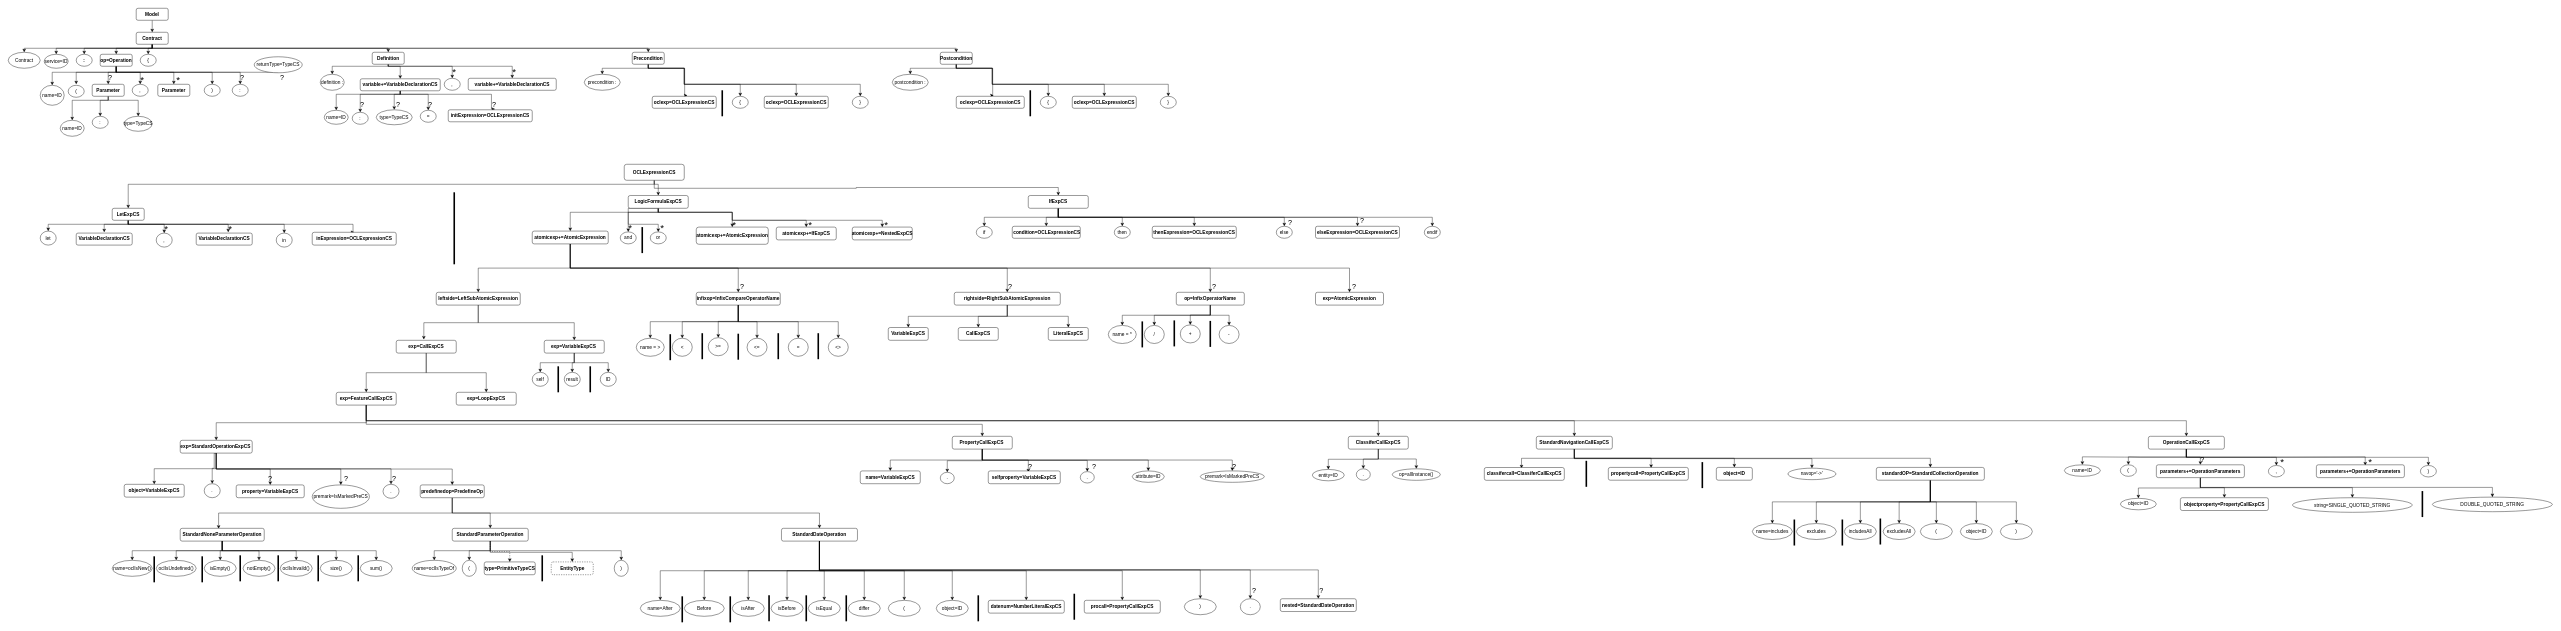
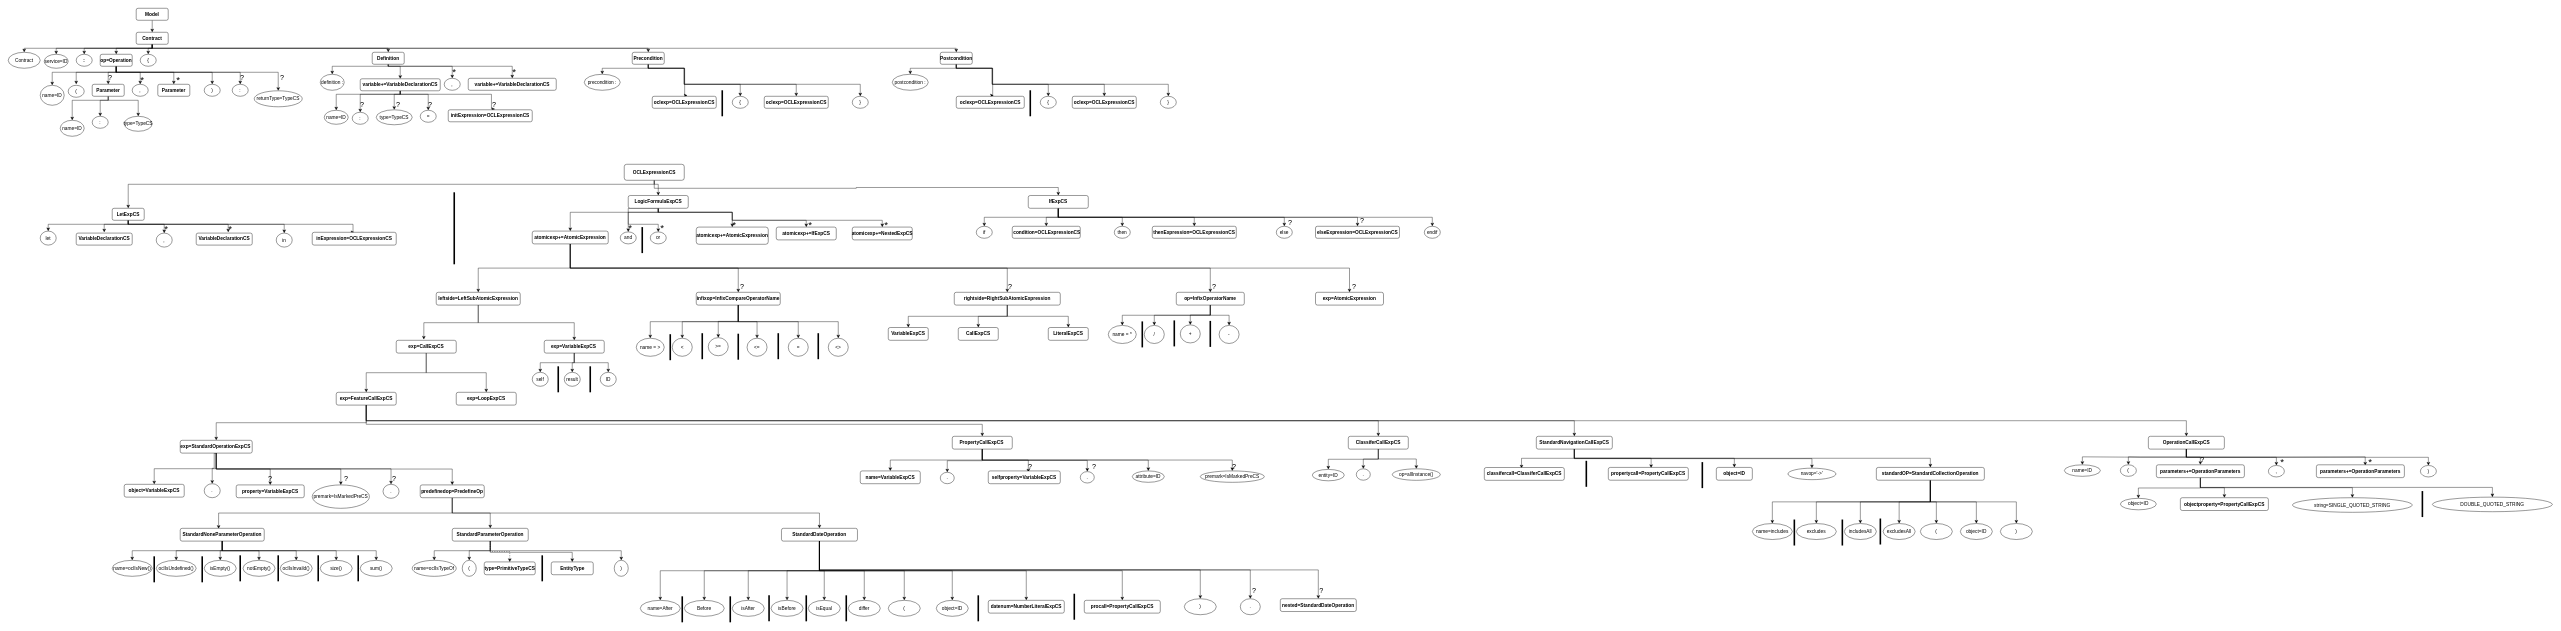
node "returnType=TypeCS": moved (278, 65) -> (278, 99)
node "EntityType": style dashed -> solid
